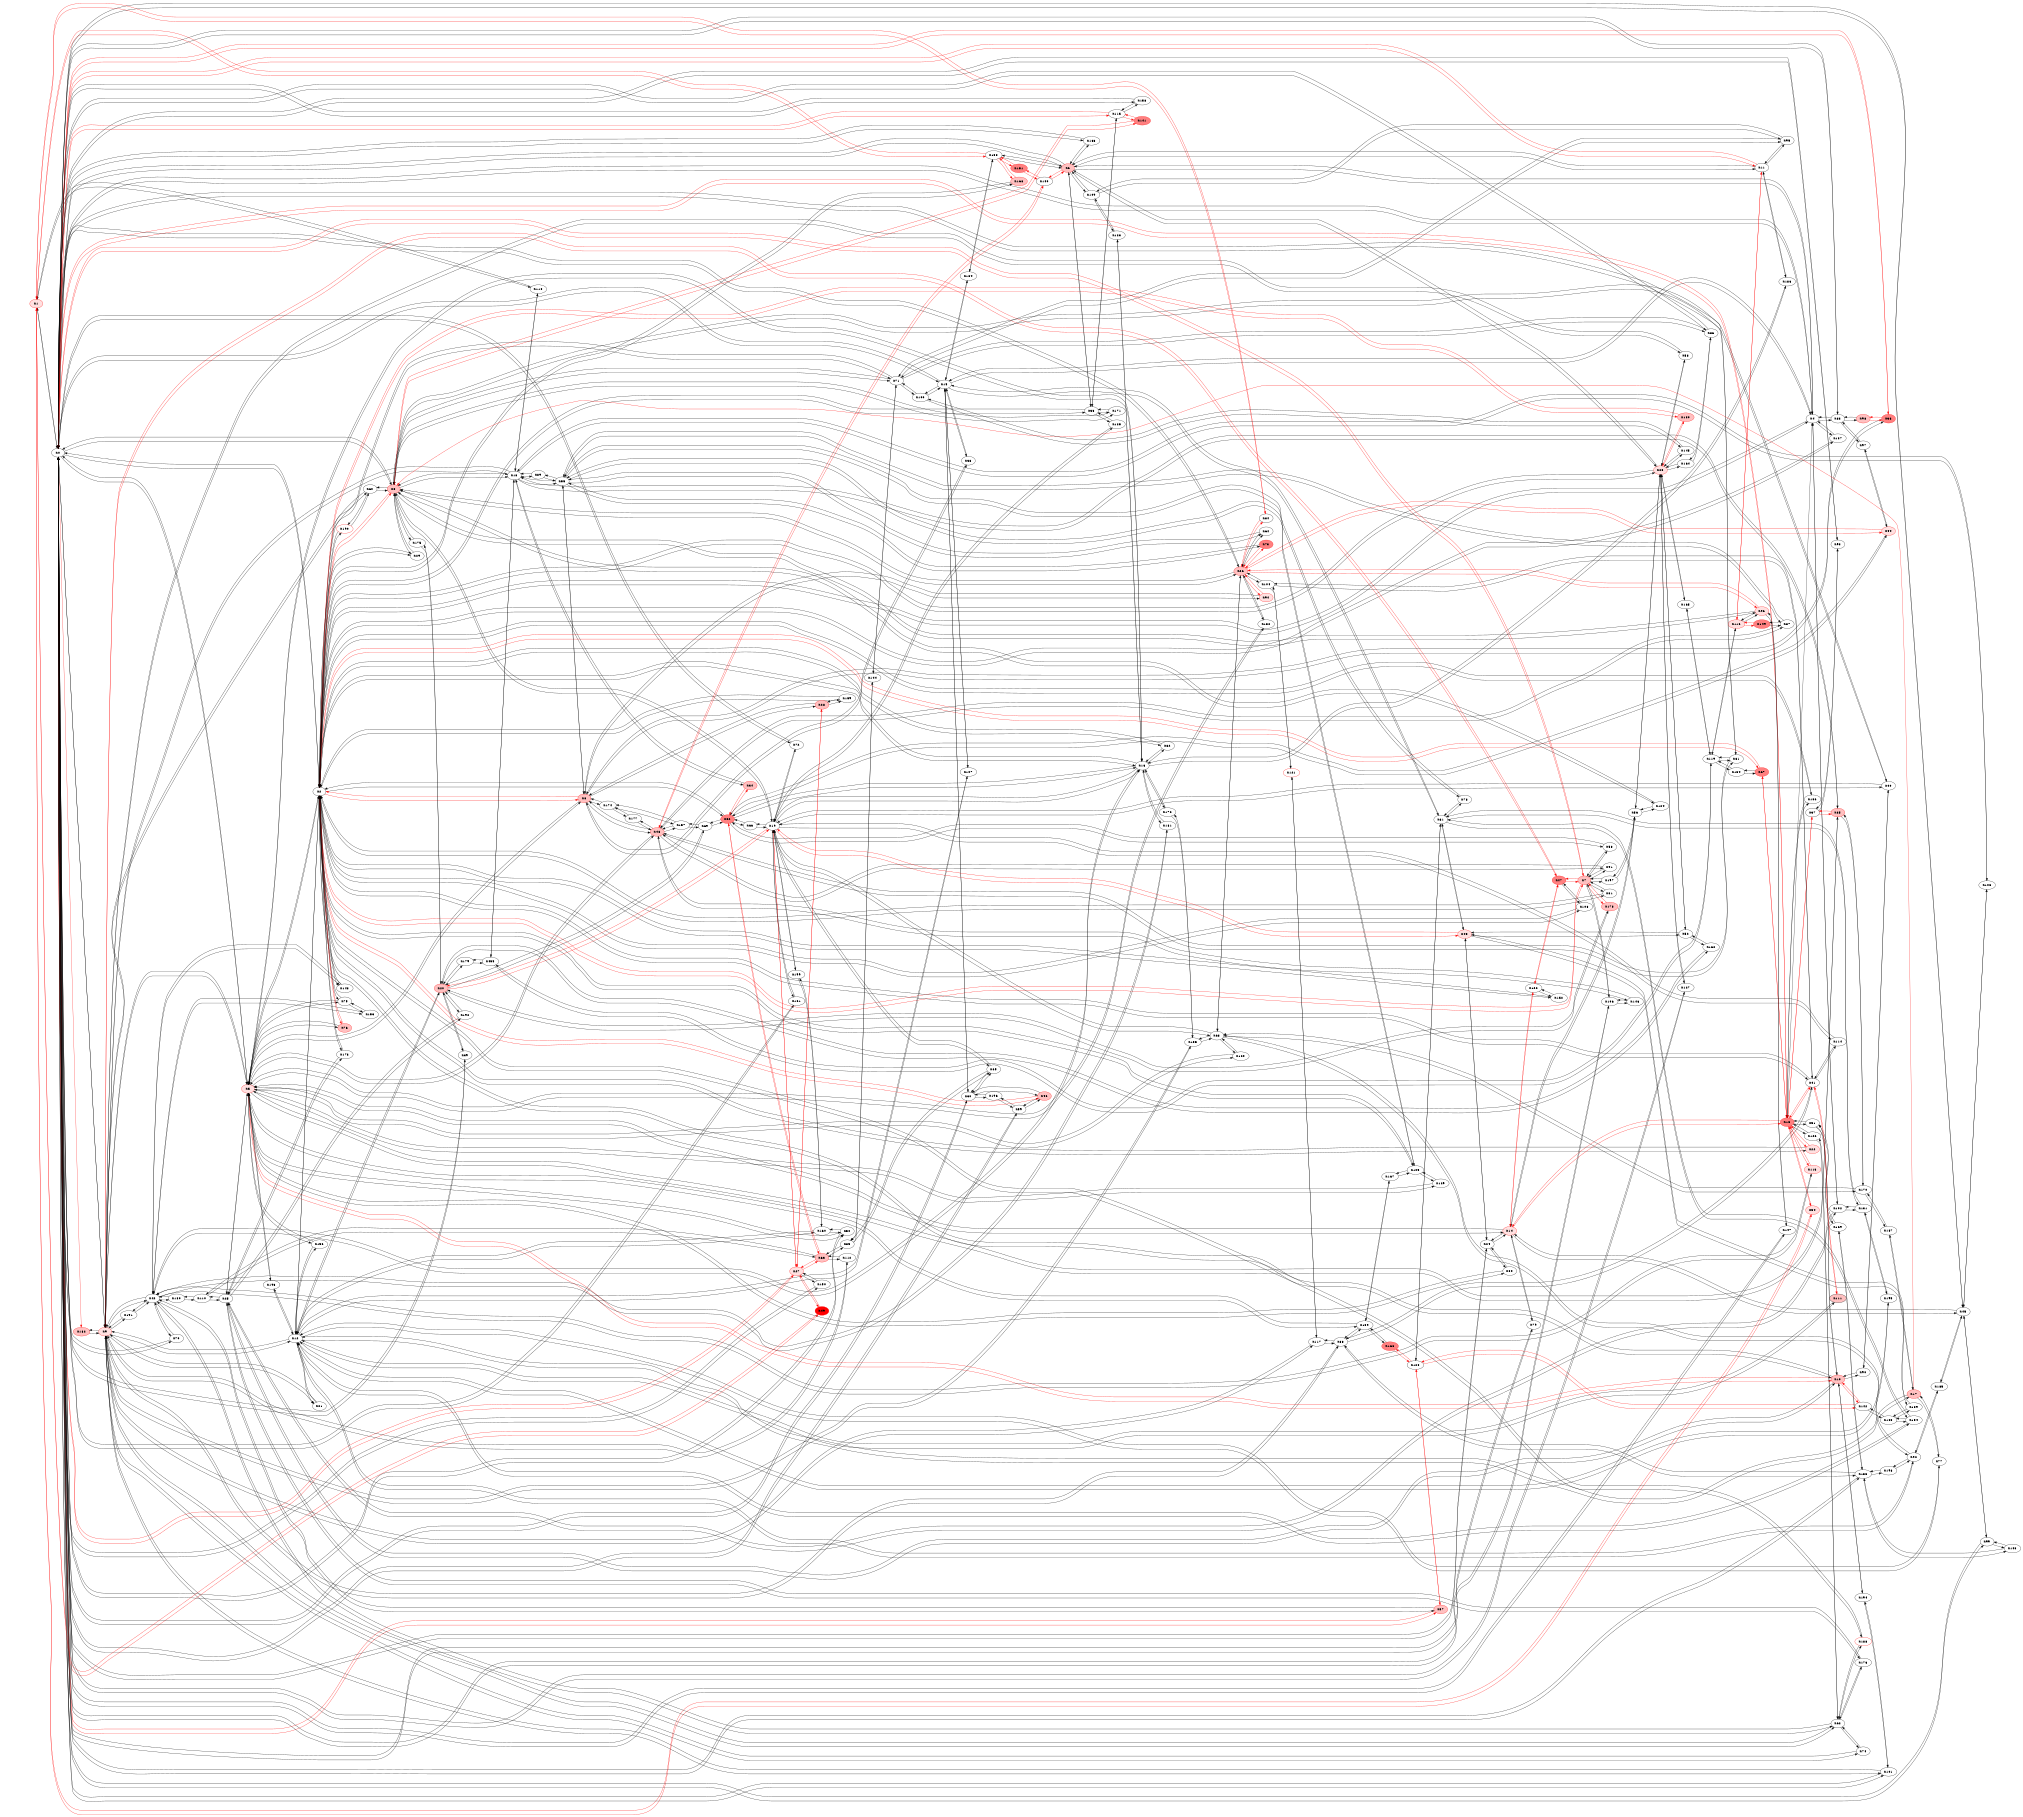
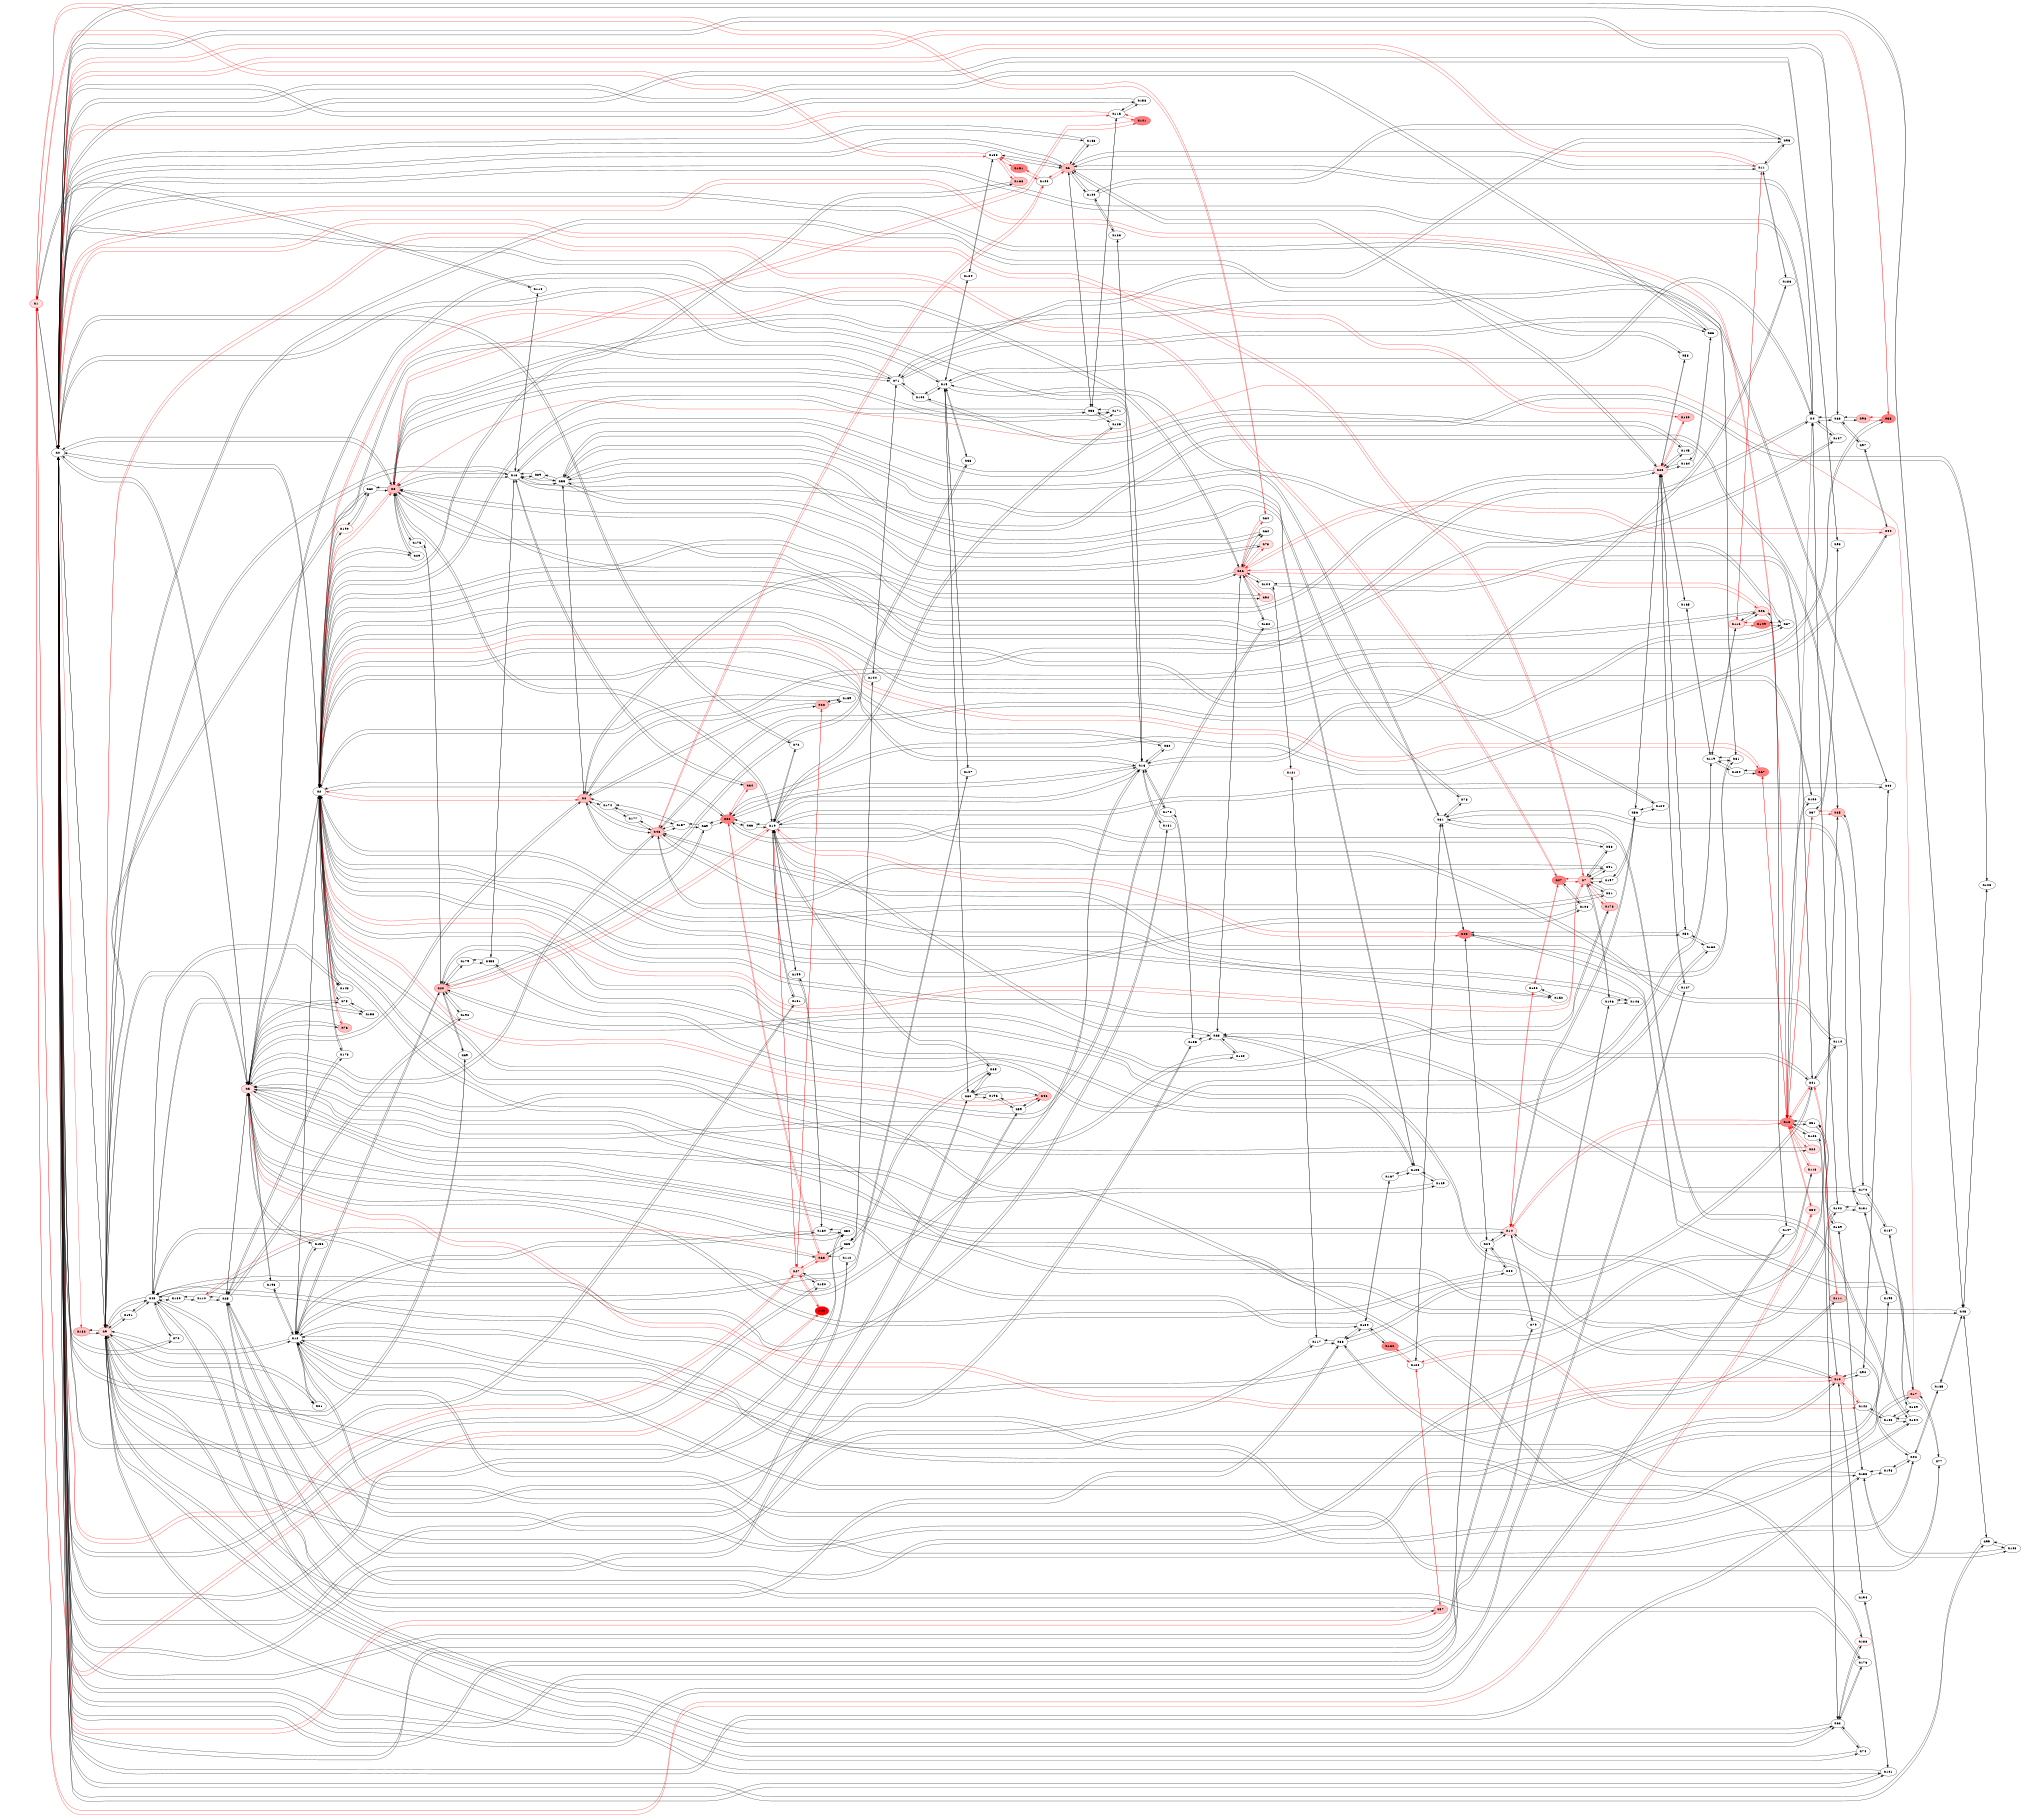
node "n73": fillcolor #ff8080 -> #ffe0e0
node "n43": fillcolor #ffe0e0 -> #ff8080
edge "n63" -> "n110": color black -> #ff0000
edge "n63" -> "n112": removed
